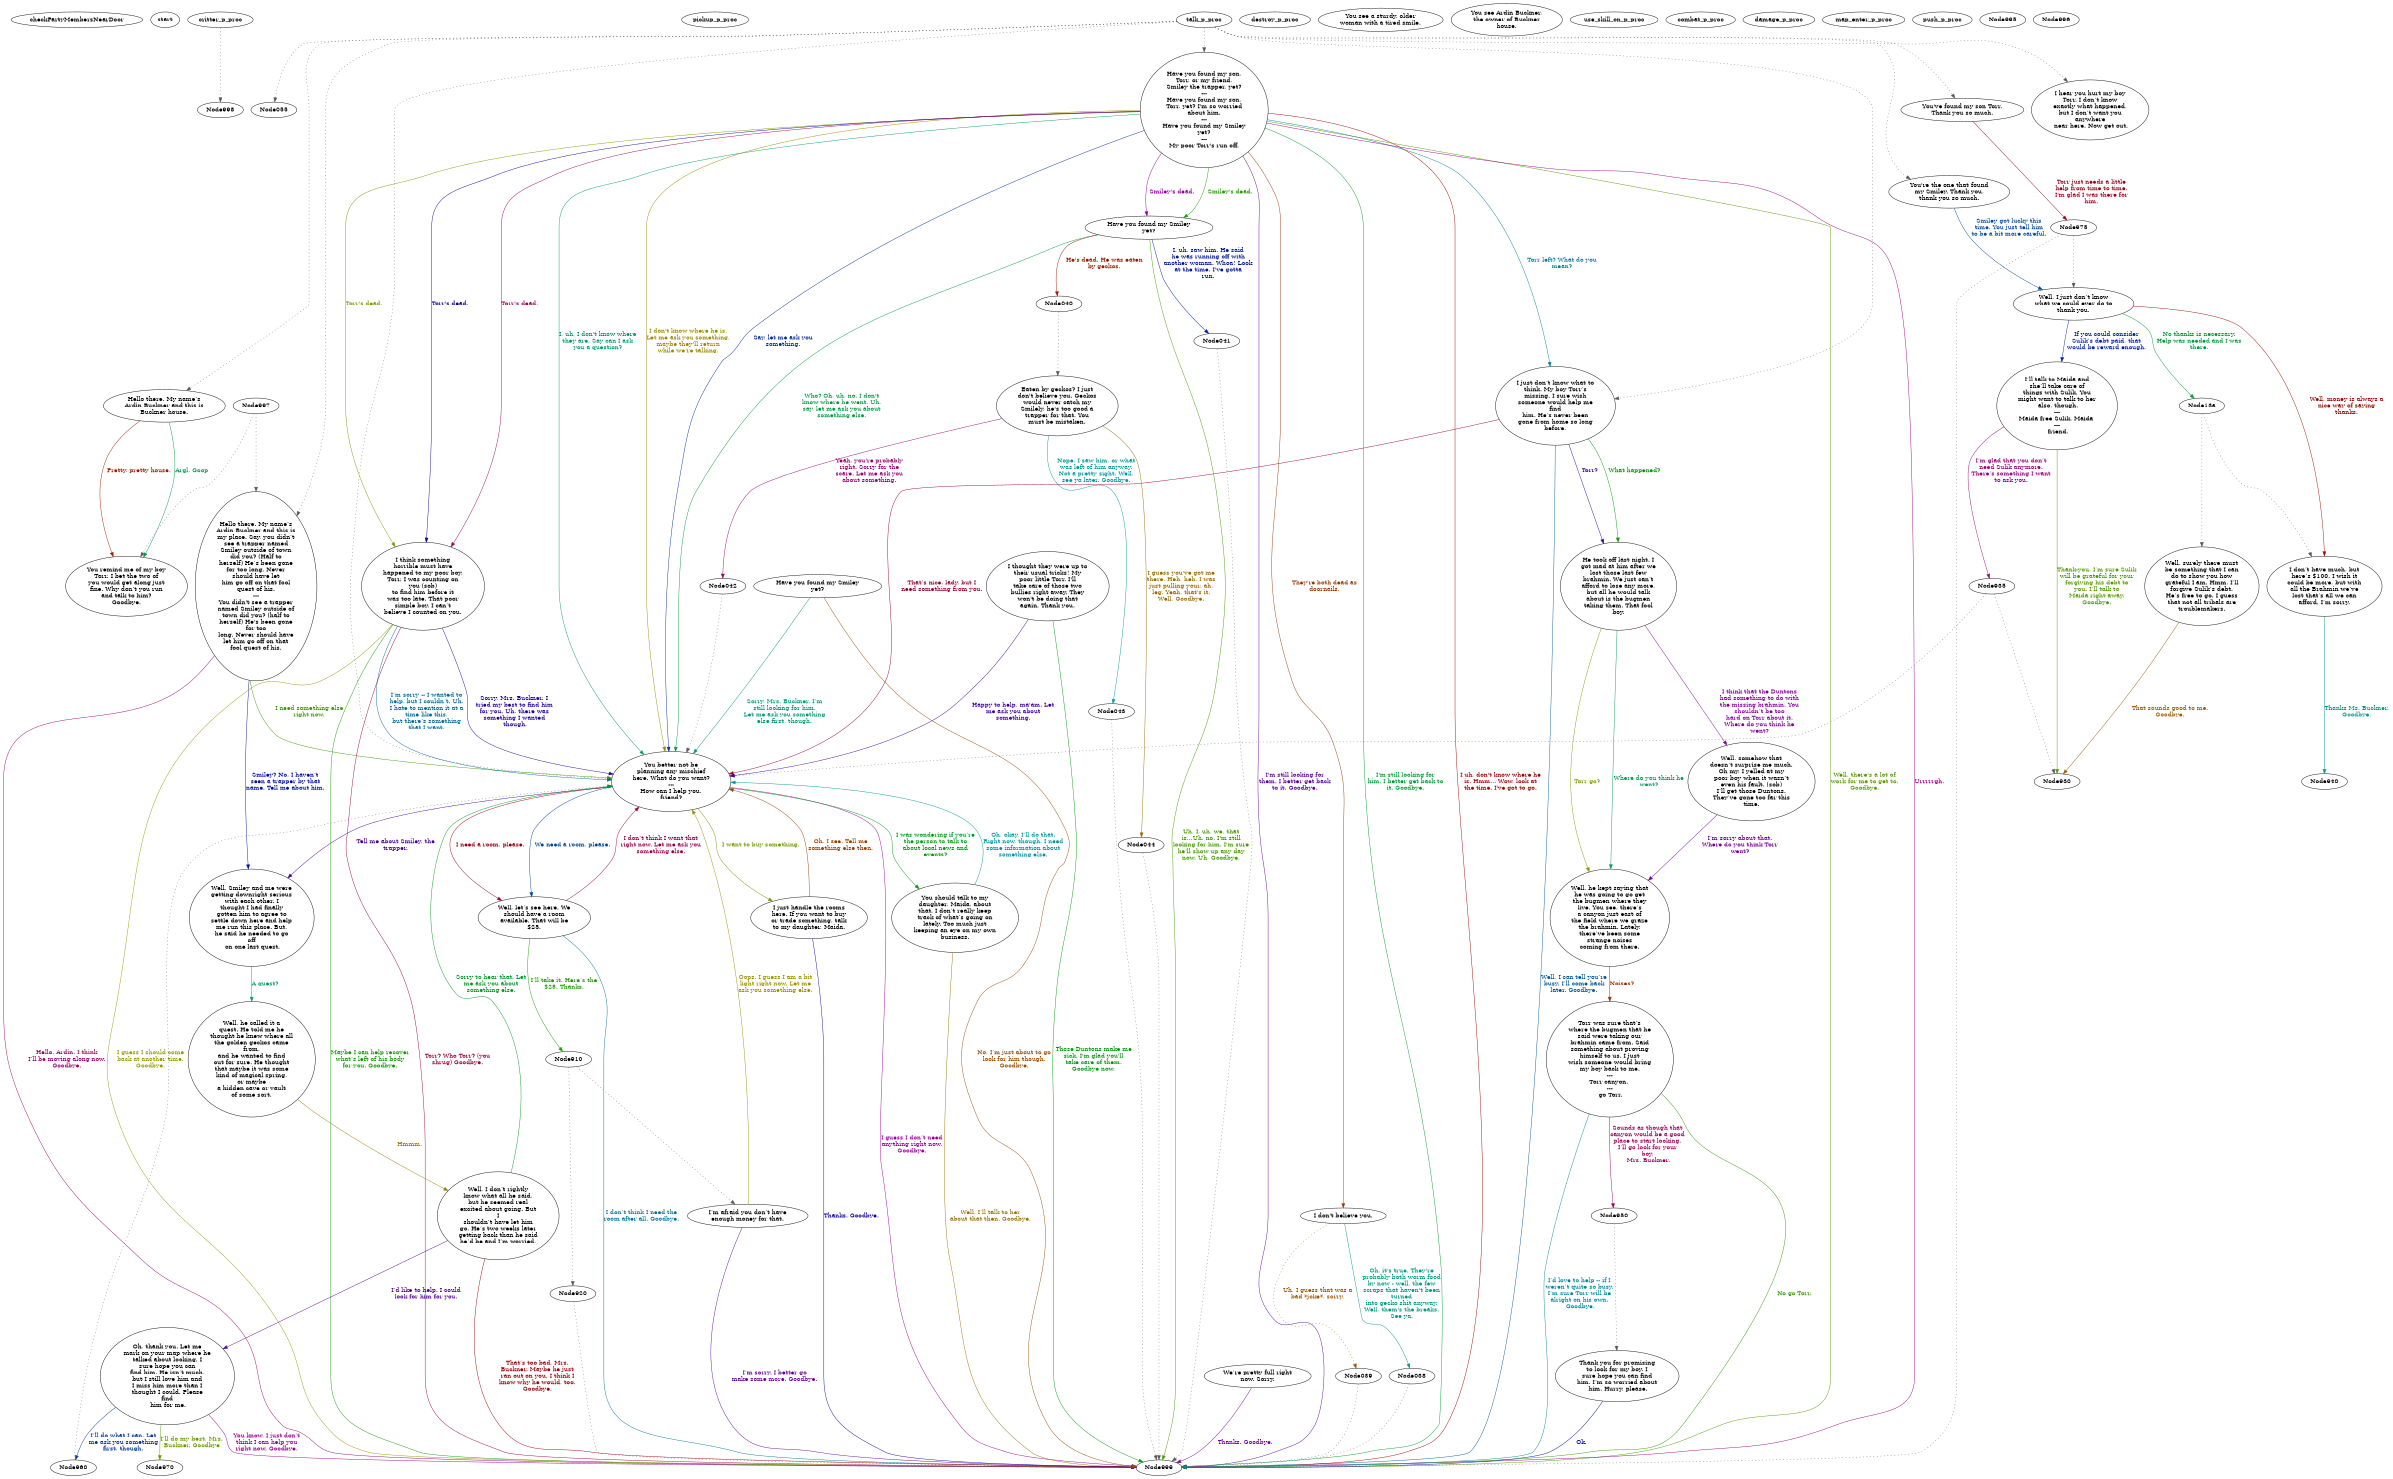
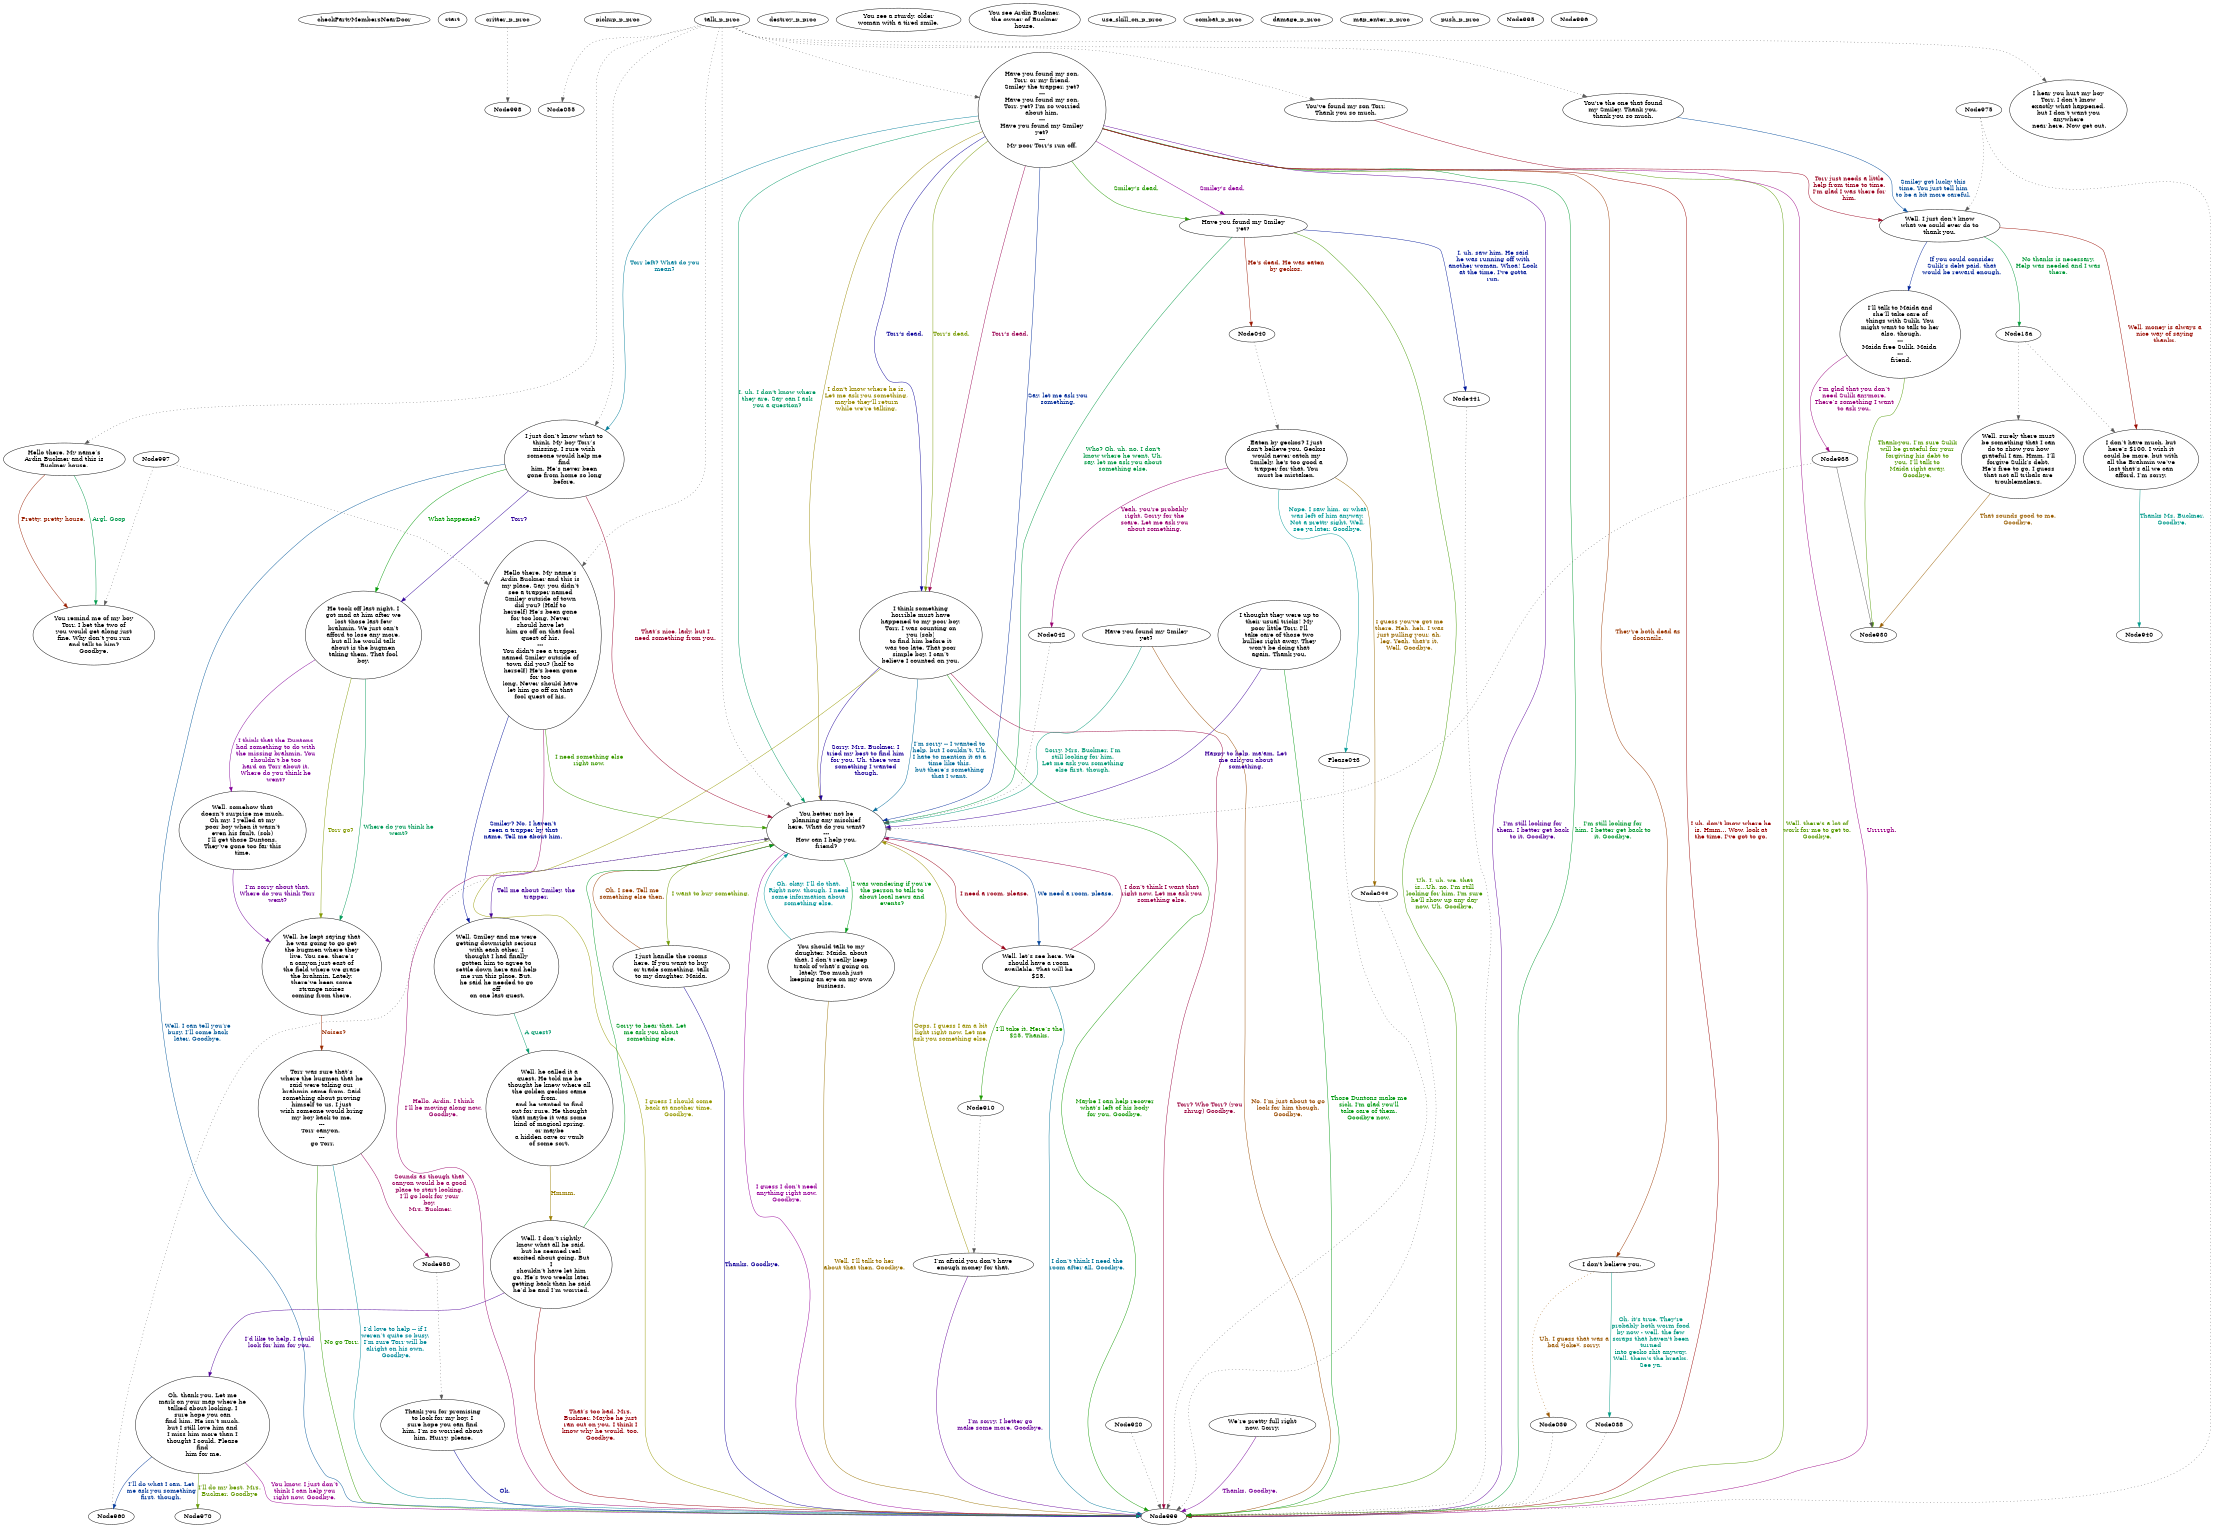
edge "You've found my son Torr. Thank you so much." -> "Node975": now "You've found my son Torr. Thank you so much." -> "Well, I just don’t know what we could ever do to thank you."
node "Node041": label "Node041" -> "Node441"
edge "Node935" -> "Node930": style dotted -> solid
node "Node043": label "Node043" -> "Please043"
edge "Node910" -> "Node920": removed
